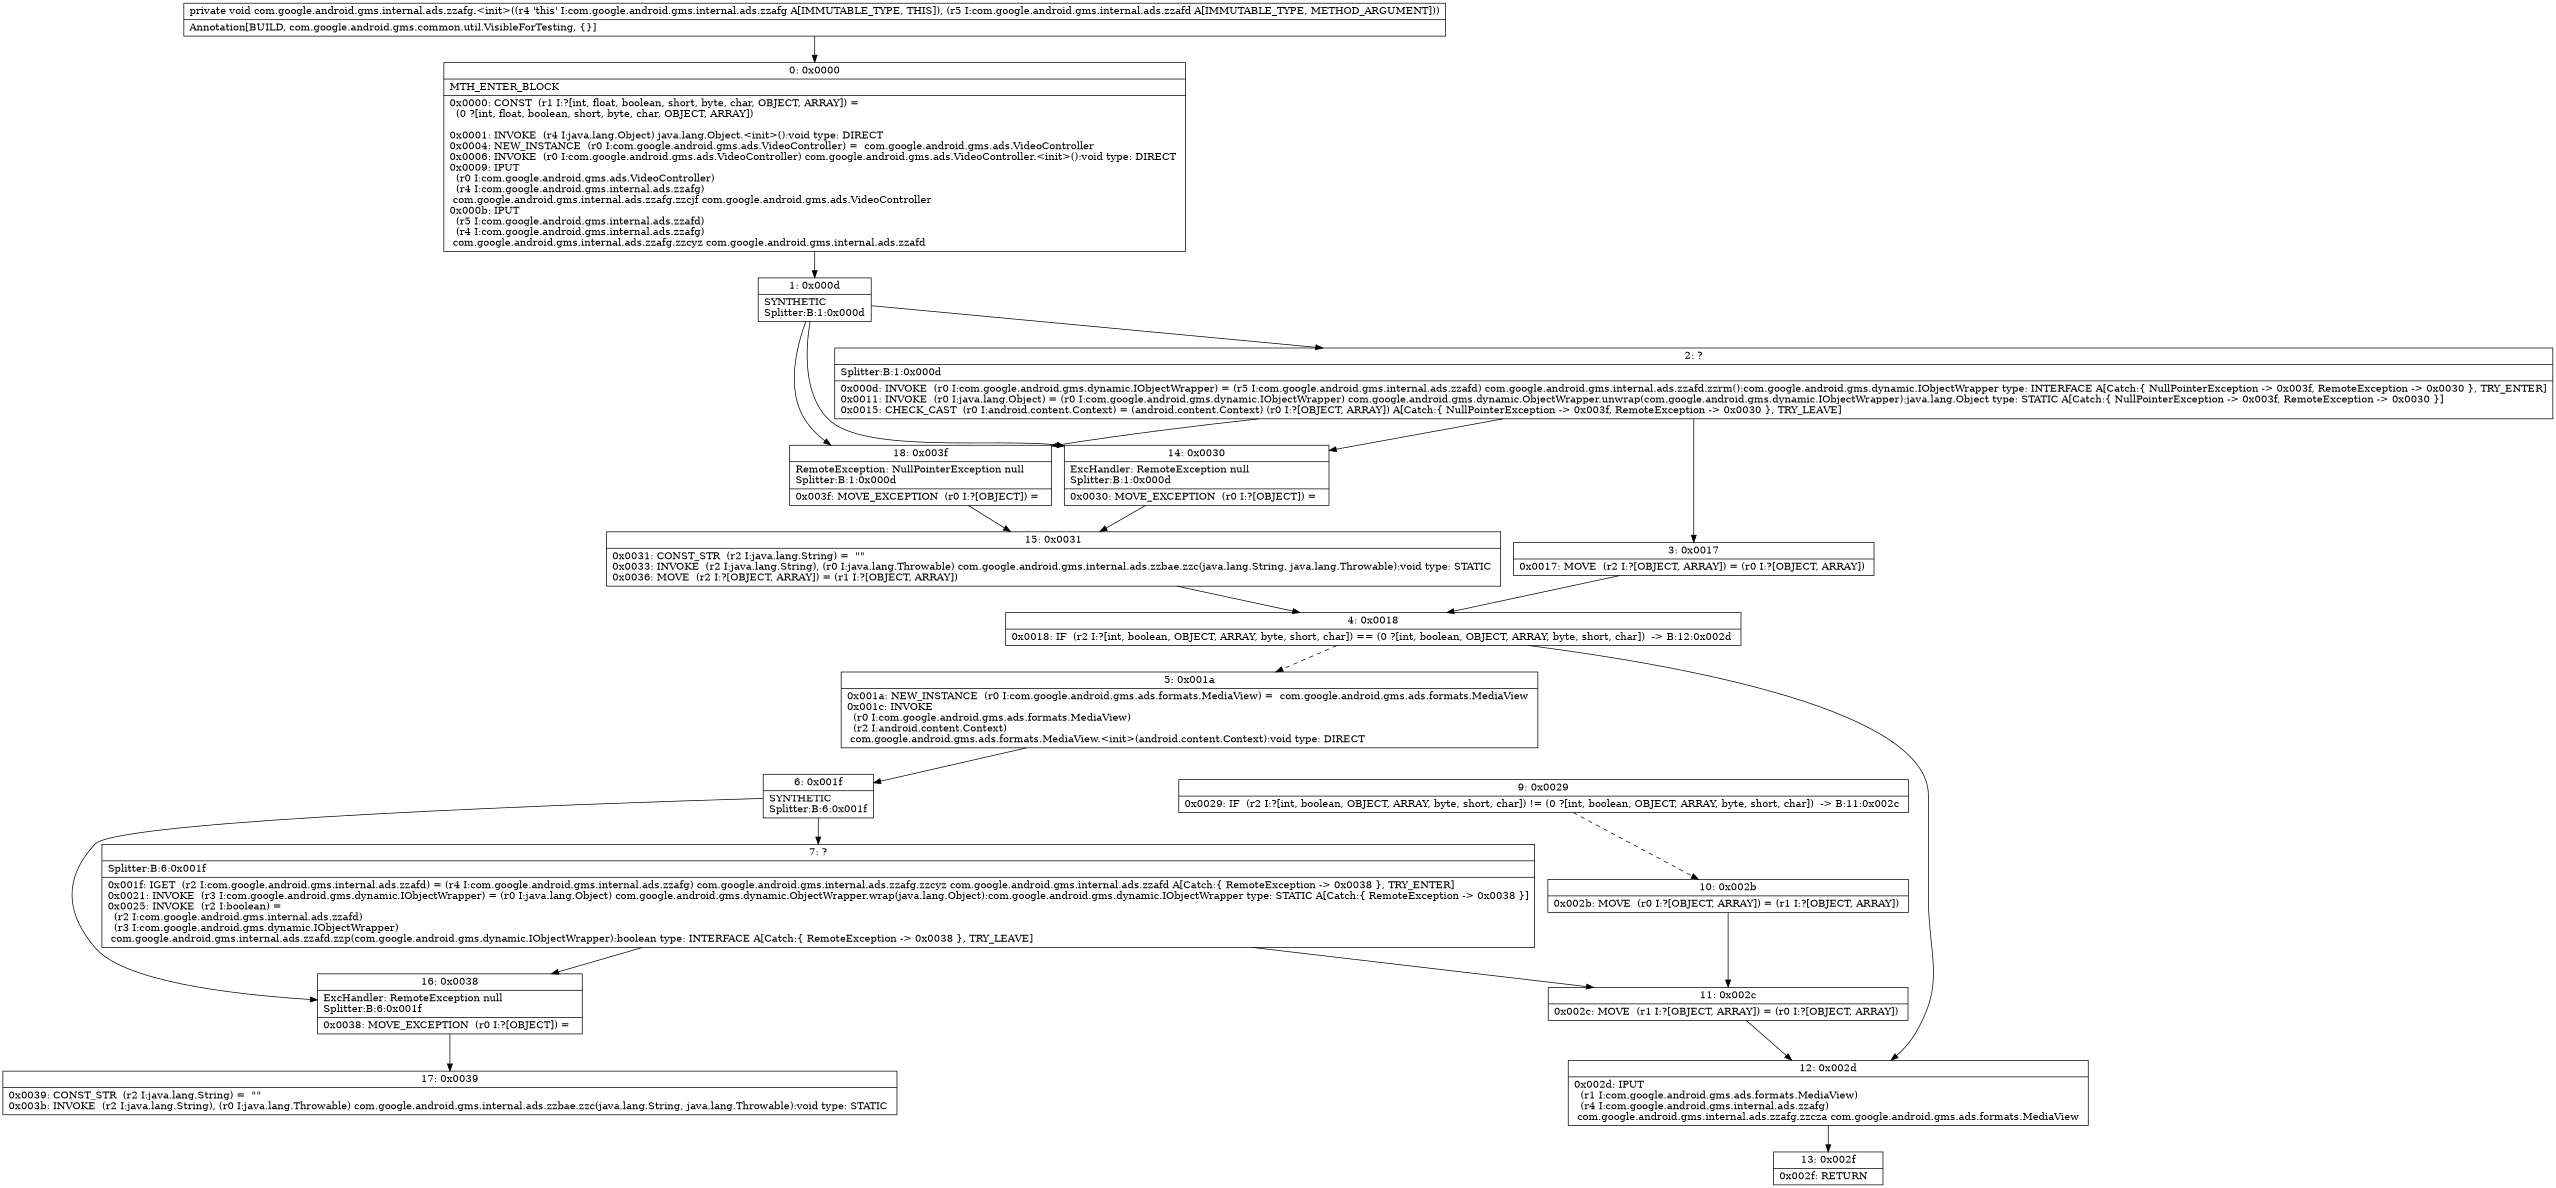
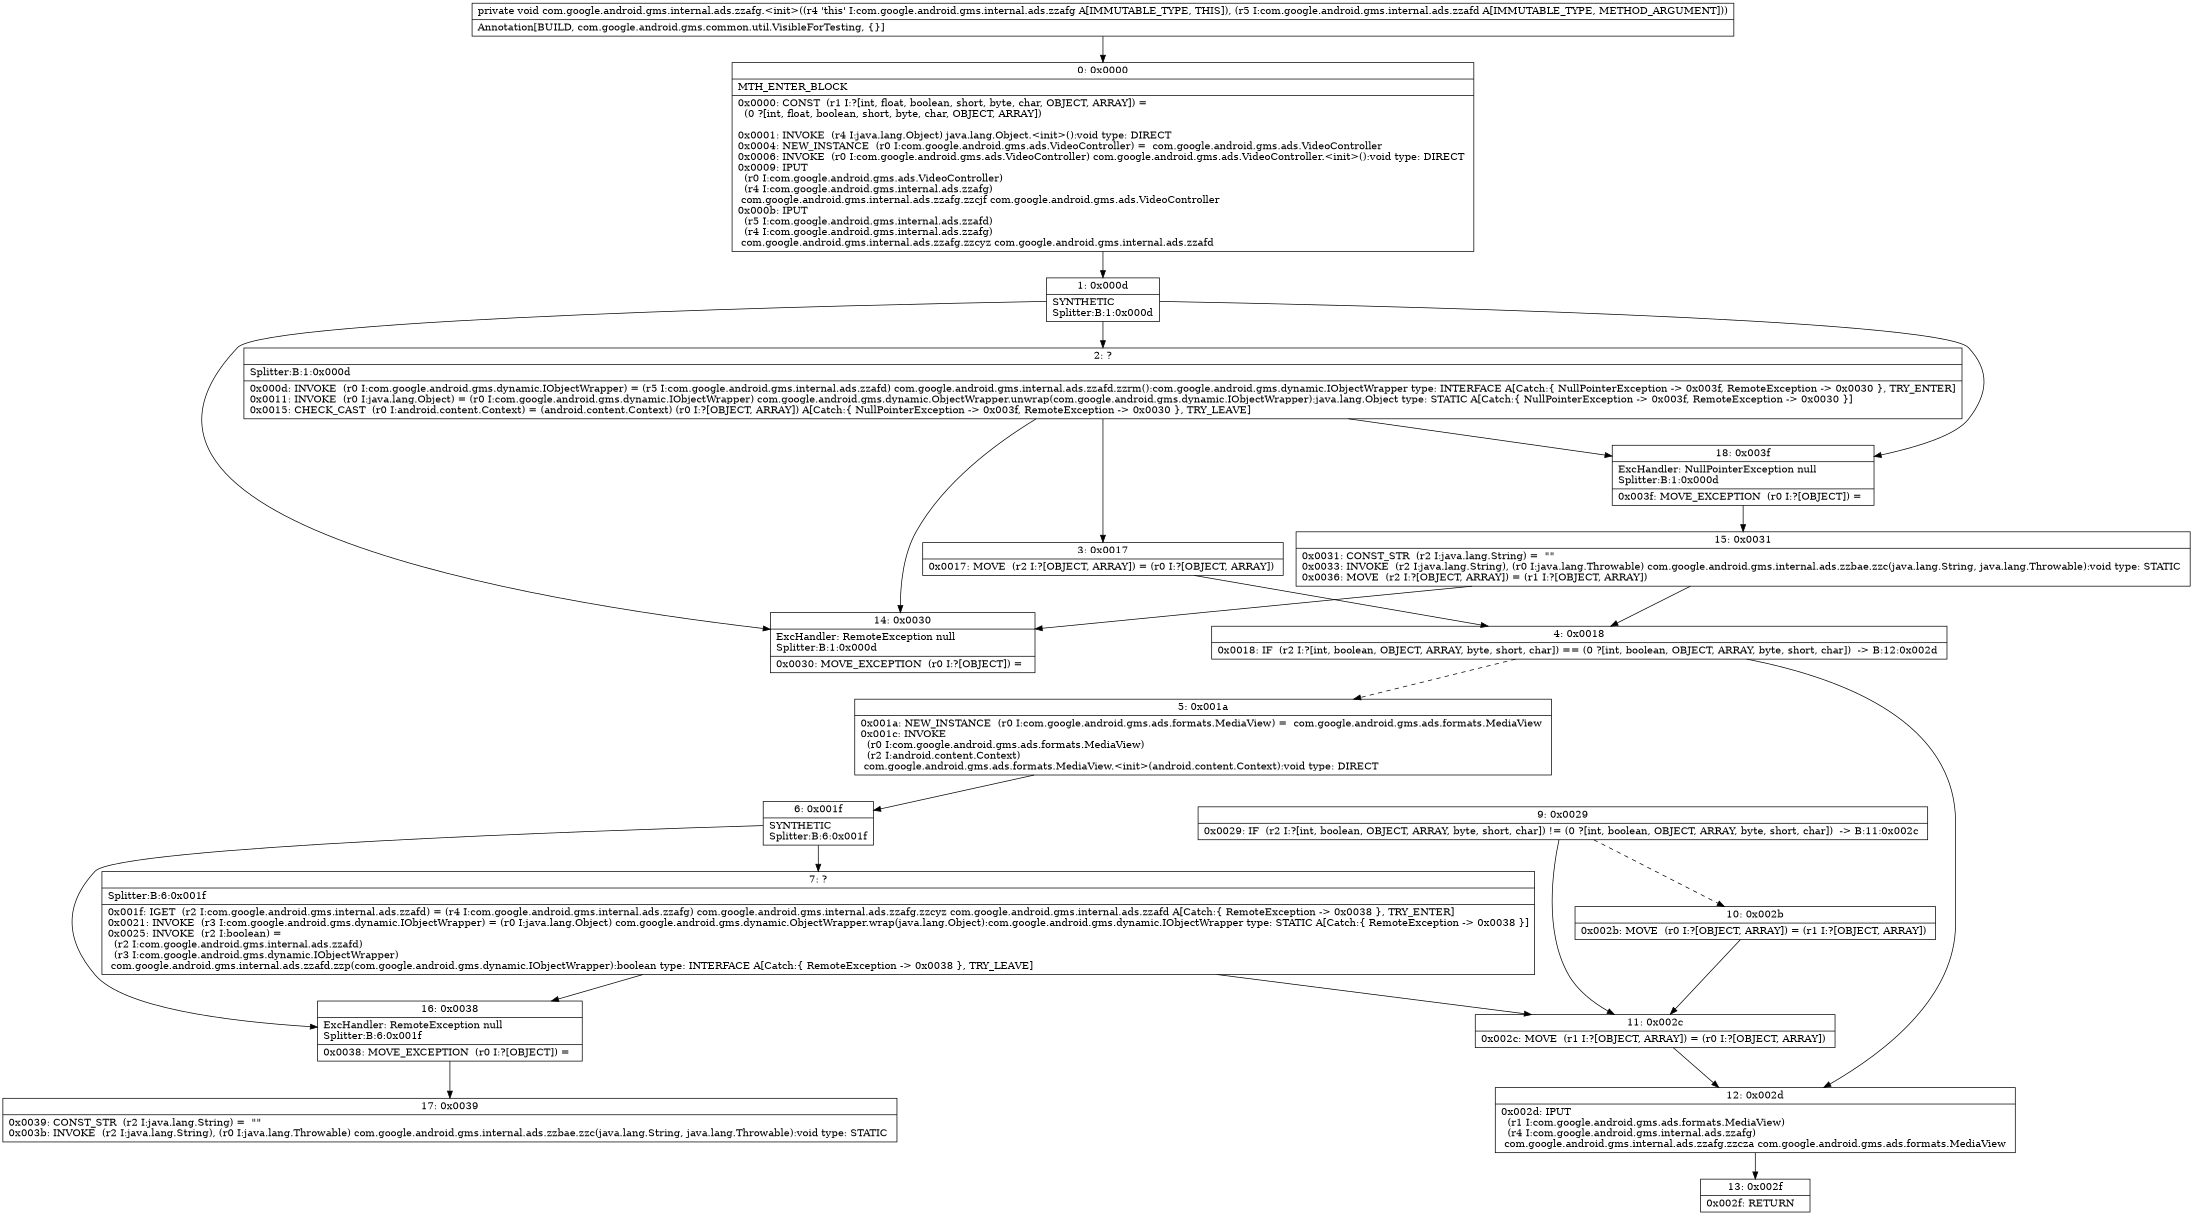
node "18: 0x003f": text "RemoteException: NullPointerException null" -> "ExcHandler: NullPointerException null"
edge "14: 0x0030" -> "15: 0x0031": reversed
edge "9: 0x0029" -> "11: 0x002c": added
